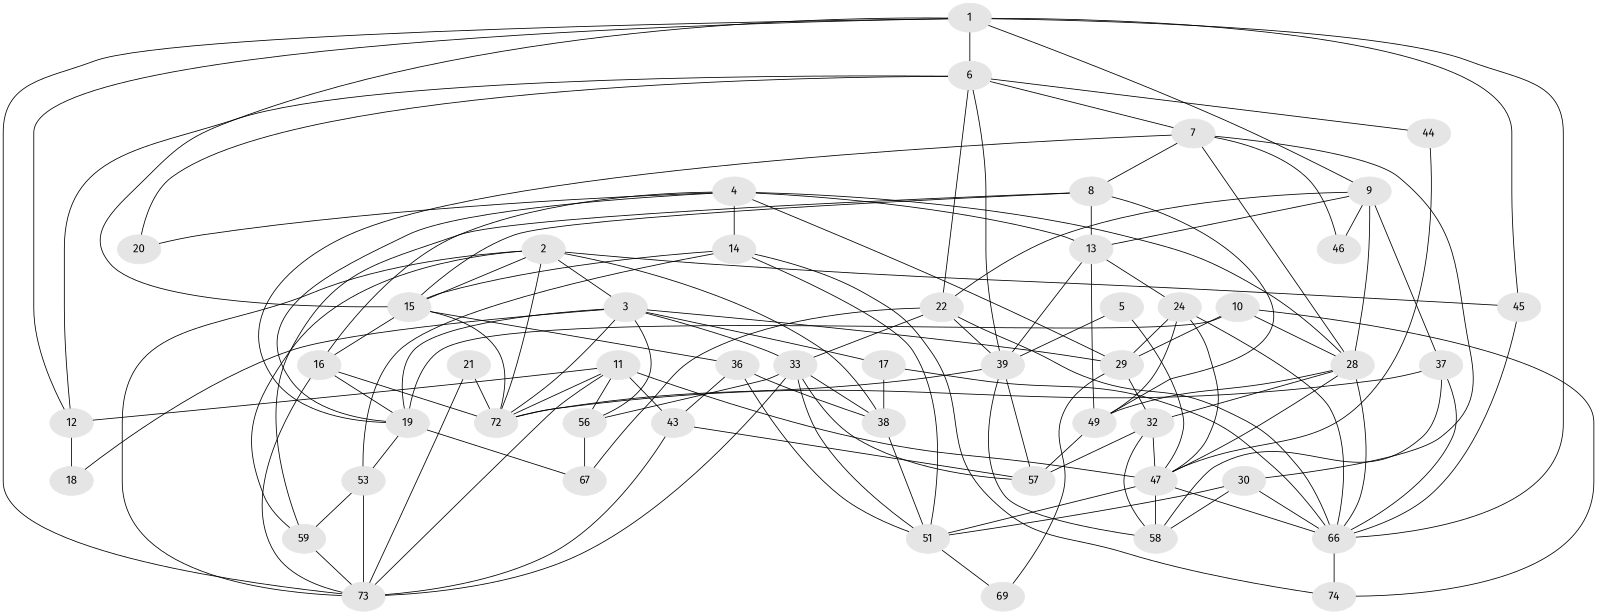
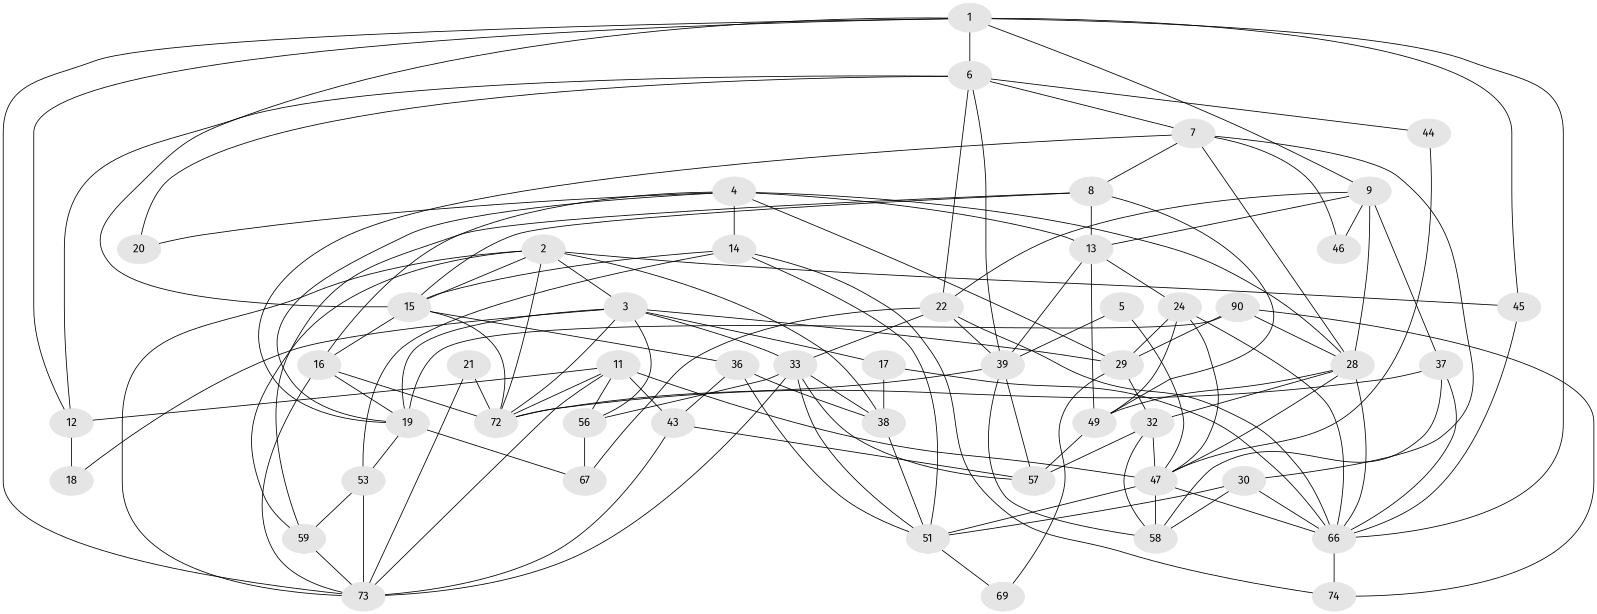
node "10": label "10" -> "90"
